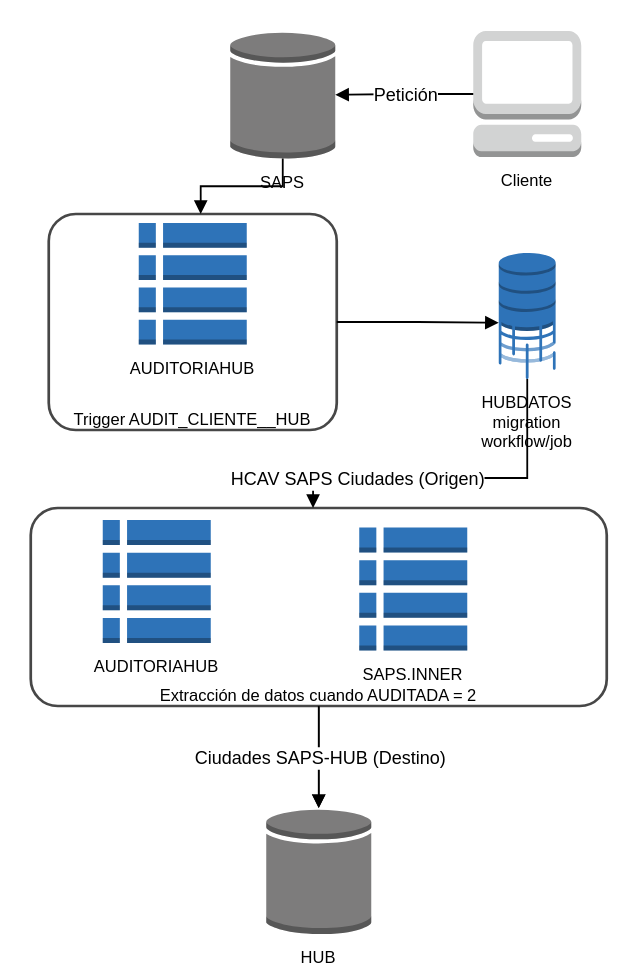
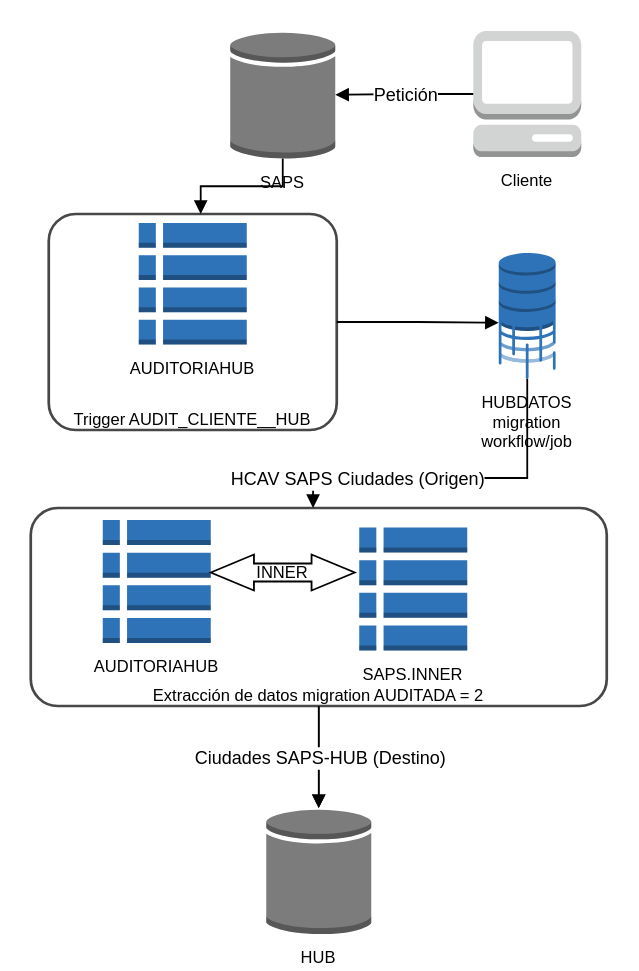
node "INNER": added
node "Extracción de datos cuando AUDITADA = 2": label "Extracción de datos cuando AUDITADA = 2" -> "Extracción de datos migration AUDITADA = 2"
